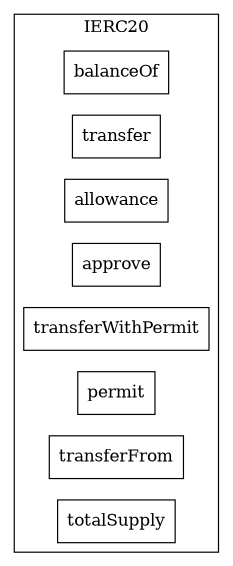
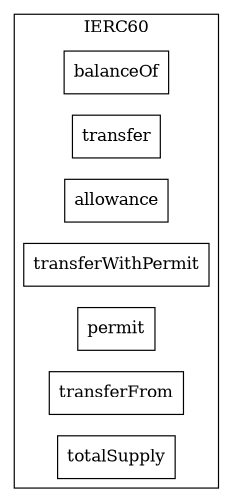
cluster "IERC20": label "IERC20" -> "IERC60"
node "approve": removed
